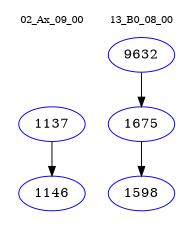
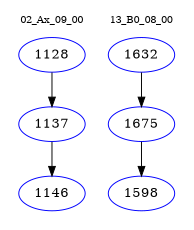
node "1128": added
node "9632": label "9632" -> "1632"
